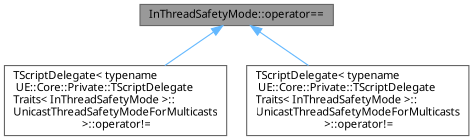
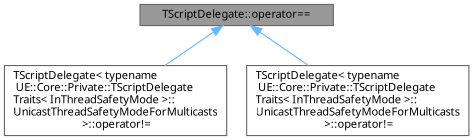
node "InThreadSafetyMode::operator==": label "InThreadSafetyMode::operator==" -> "TScriptDelegate::operator=="
